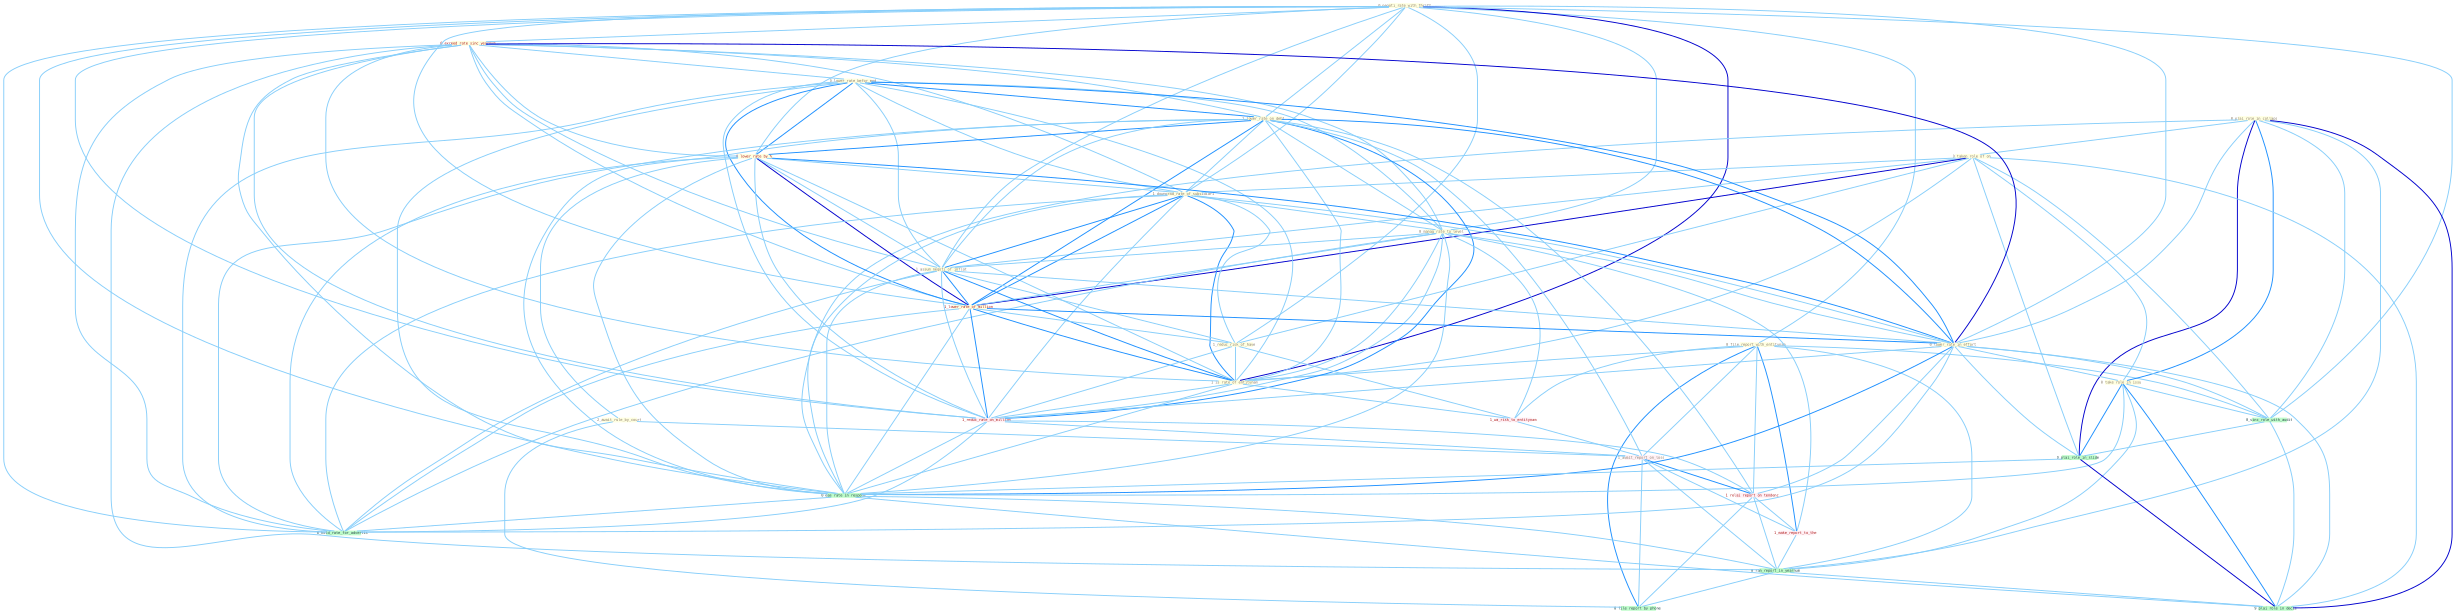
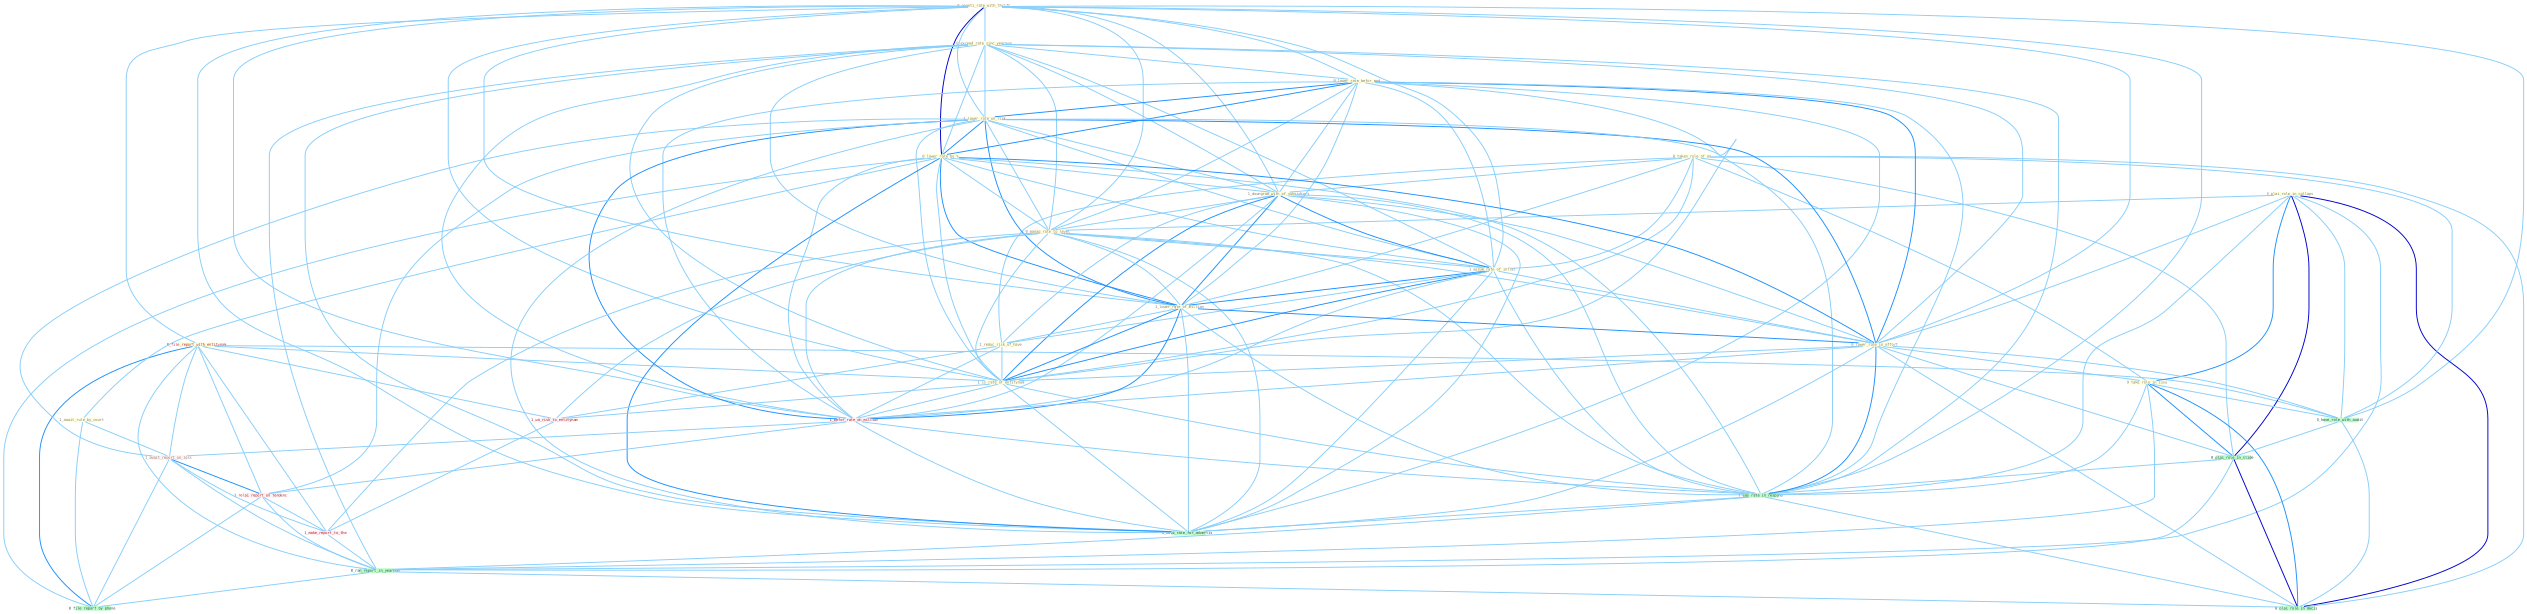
edge "0_negoti_rate_with_thrift" -- "0_lower_rate_by_%": color #87cefa -> #0000cd
node "0_exceed_rate_sinc_yearnum": fontcolor #b22222 -> #8b7d6b
edge "0_exceed_rate_sinc_yearnum" -- "0_lower_rate_in_effort": color #0000cd -> #87cefa
node "1_lower_rate_on_debt": label "1_lower_rate_on_debt" -> "1_lower_rate_on_risk"
edge "0_plai_role_in_collaps" -- "0_taken_role_of_on": now "0_plai_role_in_collaps" -- "0_manag_rate_to_level"
node "0_lower_rate_by_%": fontcolor #b22222 -> #8b7d6b
edge "0_lower_rate_by_%" -- "0_manag_rate_to_level": added
node "1_downgrad_rate_of_subsidiari": label "1_downgrad_rate_of_subsidiari" -> "1_downgrad_with_of_subsidiari"
edge "0_lower_rate_befor_end" -- "1_lower_rate_of_million": color #1e90ff -> #87cefa
edge "0_negoti_rate_with_thrift" -- "1_is_rate_of_entitynam": color #0000cd -> #87cefa
edge "0_taken_role_of_on" -- "1_lower_rate_of_million": color #0000cd -> #87cefa
edge "0_negoti_rate_with_thrift" -- "1_reduc_risk_of_have": now "0_negoti_rate_with_thrift" -- "0_lower_rate_befor_end"
edge "0_lower_rate_by_%" -- "1_lower_rate_of_million": color #0000cd -> #1e90ff
edge "0_lower_rate_by_%" -- "0_hold_rate_for_advertis": color #87cefa -> #1e90ff
edge "0_lower_rate_by_%" -- "0_file_report_by_phone": added
node "1_assum_negoti_of_inflat": label "1_assum_negoti_of_inflat" -> "1_assum_rate_of_inflat"
node "1_lower_rate_of_million": fontcolor #b22222 -> #8b7d6b
node "0_file_report_with_entitynam": fontcolor #8b7d6b -> #b22222
node "0_take_role_in_issu": label "0_take_role_in_issu" -> "9_take_role_in_issu"
node "2_await_rule_by_court": label "2_await_rule_by_court" -> "1_await_rule_by_court"
node "1_reduc_rate_on_million": label "1_reduc_rate_on_million" -> "1_befor_rate_on_million"
node "0_sinc_role_with_audit": label "0_sinc_role_with_audit" -> "0_have_role_with_audit"
edge "1_wa_risk_to_entitynam" -- "1_await_report_on_loss": now "1_wa_risk_to_entitynam" -- "1_make_report_to_the"
edge "0_lower_rate_in_effort" -- "1_relai_report_on_tendenc": now "0_lower_rate_in_effort" -- "1_is_rate_of_entitynam"
edge "0_file_report_with_entitynam" -- "1_make_report_to_the": color #1e90ff -> #87cefa
edge "1_is_rate_of_entitynam" -- "0_hold_rate_for_advertis": added
node "0_eas_rate_in_respons": label "0_eas_rate_in_respons" -> "7_eas_rate_in_respons"
edge "0_plai_role_in_slide" -- "0_ran_report_in_yearnum": added
node "9_plai_role_in_decis": label "9_plai_role_in_decis" -> "0_plai_role_in_decis"
